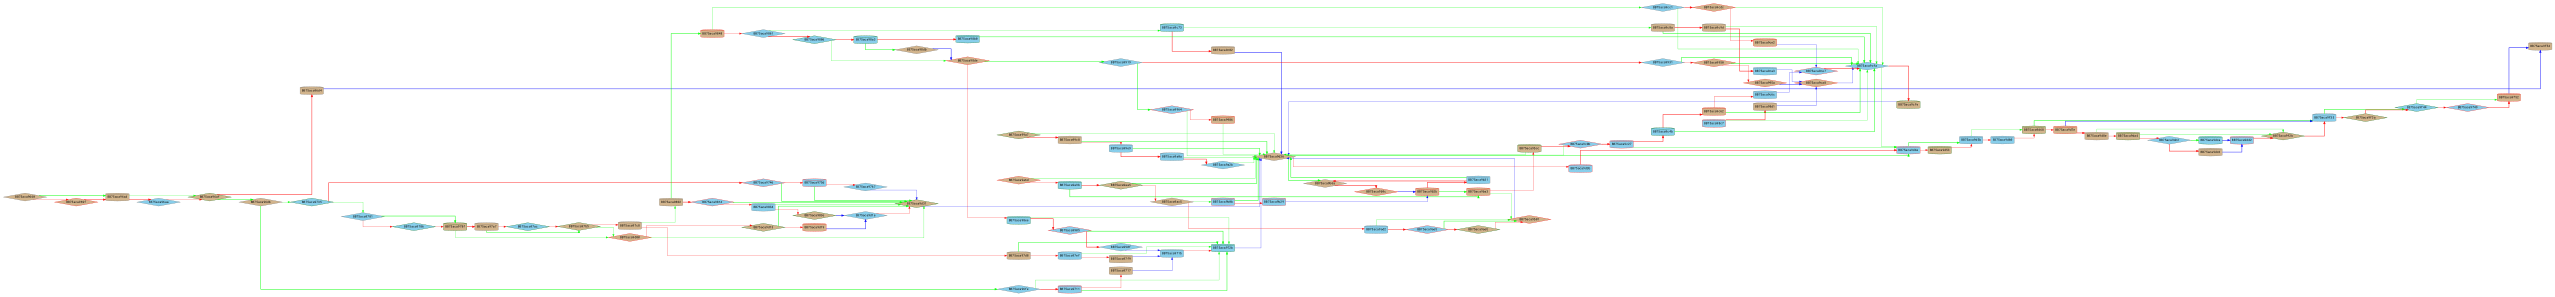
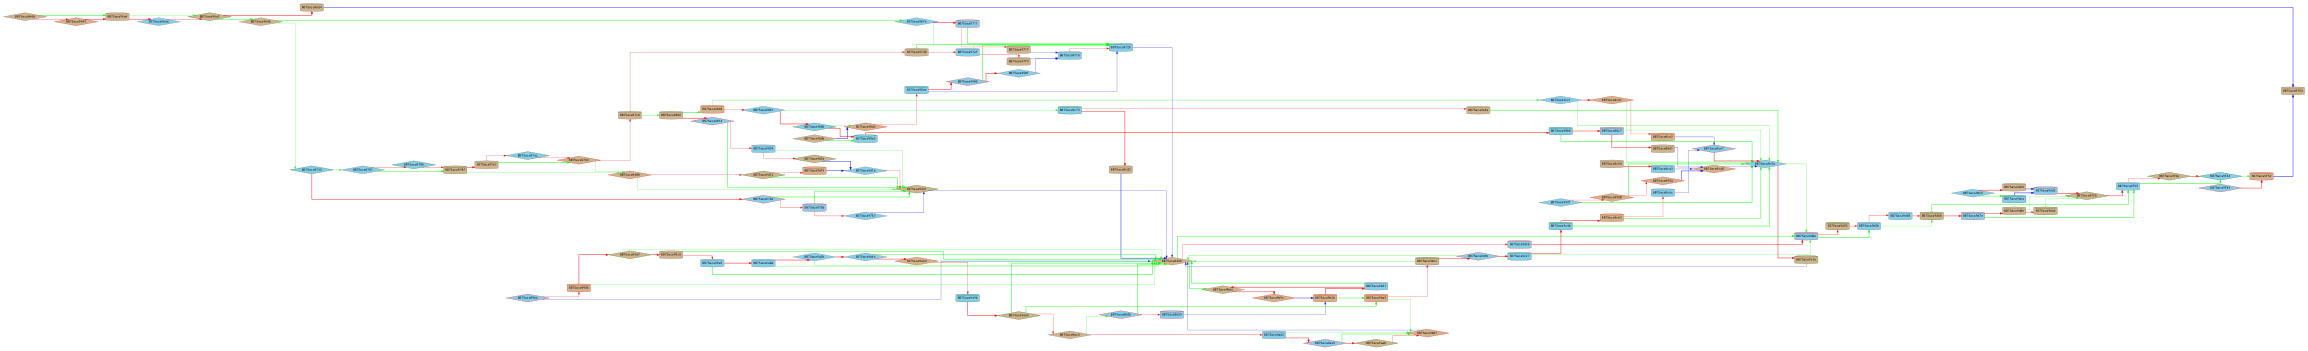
edge "BB75aca9c73" -> "BB75aca9c8a": color green -> red
edge "BB75aca9c8a" -> "BB75aca9c9d": removed
edge "BB75aca98a3" -> "BB75aca98db": reversed
node "BB75aca9919": removed
edge "BB75aca9f44" -> "BB75aca9f49": removed
edge "BB75aca9d7e" -> "BB75aca9f35": color blue -> green
edge "BB75aca9d68" -> "BB75aca9d7e": style solid -> bold
node "BB75aca9d7e": fillcolor tan -> skyblue
edge "BB75aca98b0" -> "BB75aca98c7": added
edge "BB75aca9da4" -> "BB75aca9dc2": removed
node "BB75aca9c27": color red -> darkgreen
edge "BB75aca9964" -> "BB75aca9d36": color green -> blue
edge "BB75aca9a9b" -> "BB75aca9ba3": now "BB75aca9aa5" -> "BB75aca9ba3"
node "BB75aca9b0b": shape cylinder -> diamond
edge "BB75aca98ee" -> "BB75aca972b": color green -> blue
node "BB75aca97b5": color darkgreen -> red
edge "BB75aca9986" -> "BB75aca99a7": added
node "BB75aca9a4c": added
